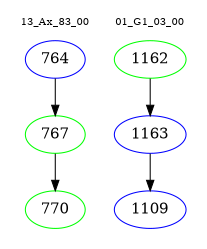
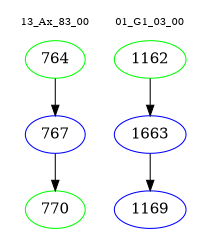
node "764": color blue -> green
node "767": color green -> blue
node "1163": label "1163" -> "1663"
node "1109": label "1109" -> "1169"
